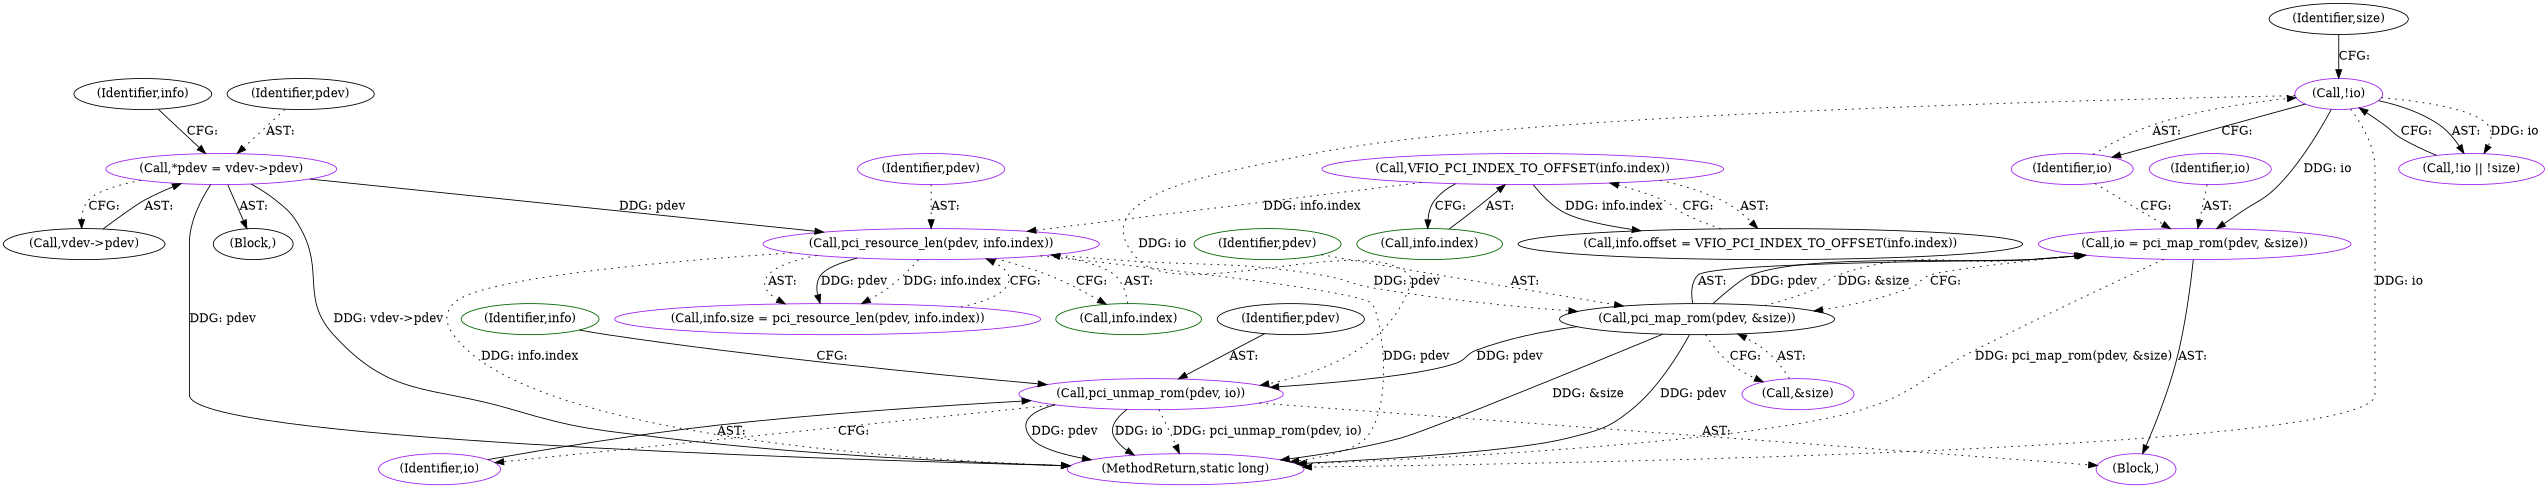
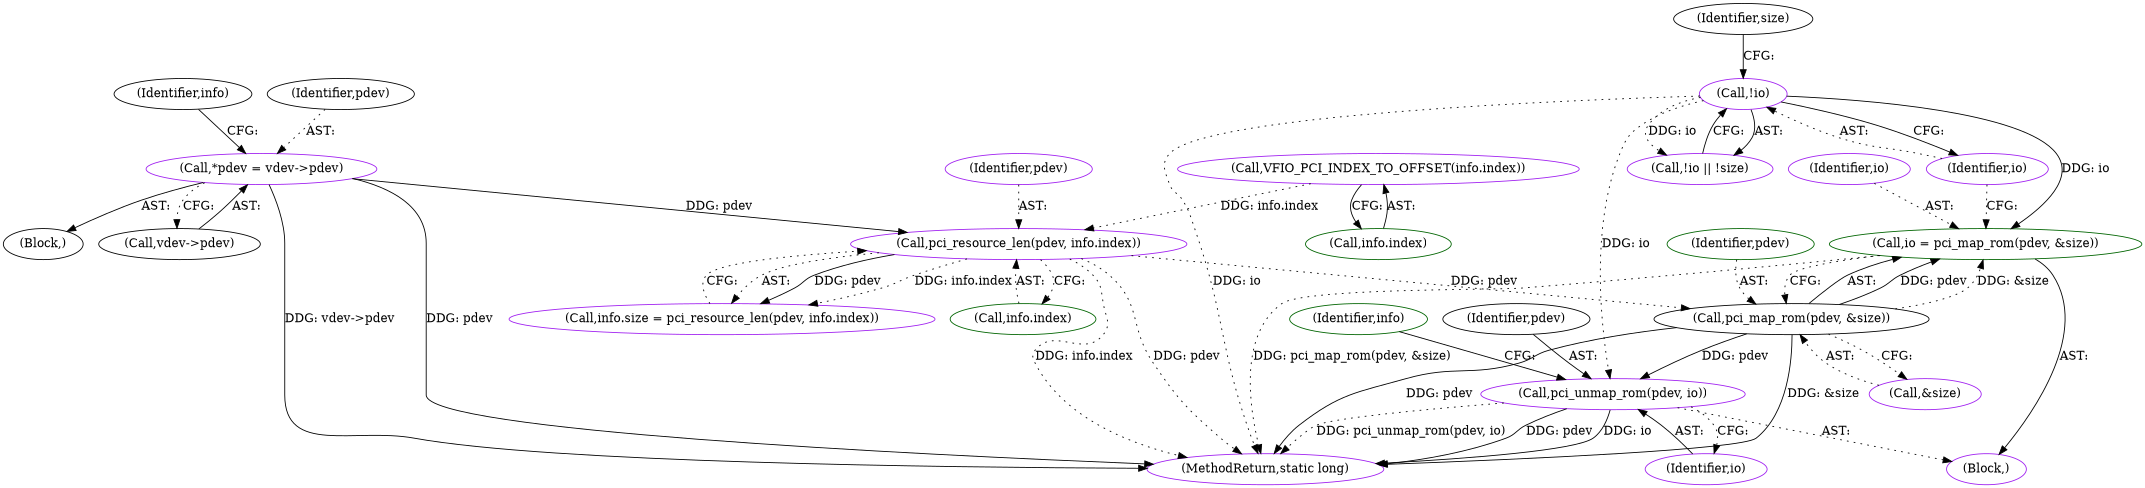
node "(Call,info.offset = VFIO_PCI_INDEX_TO_OFFSET(info.index))": removed
node "(Call,io = pci_map_rom(pdev, &size))": color purple -> darkgreen
